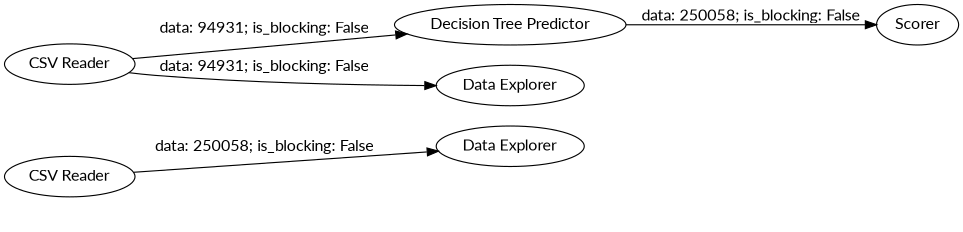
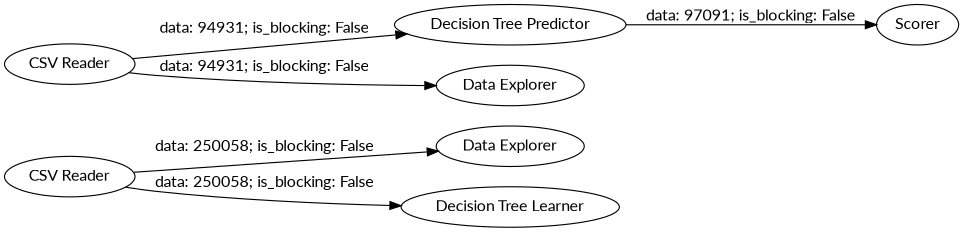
edge "Decision Tree Predictor" -> "Scorer": label "data: 250058; is_blocking: False" -> "data: 97091; is_blocking: False"
node "Decision Tree Learner": added
